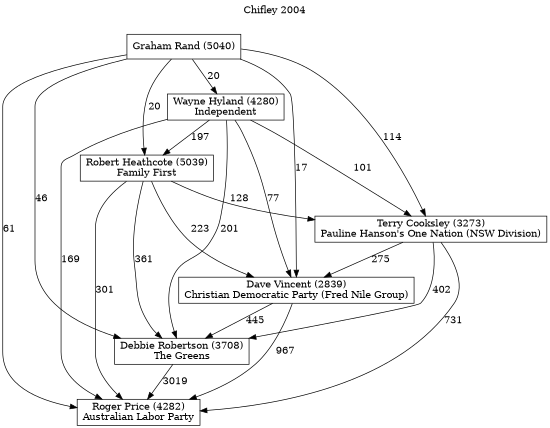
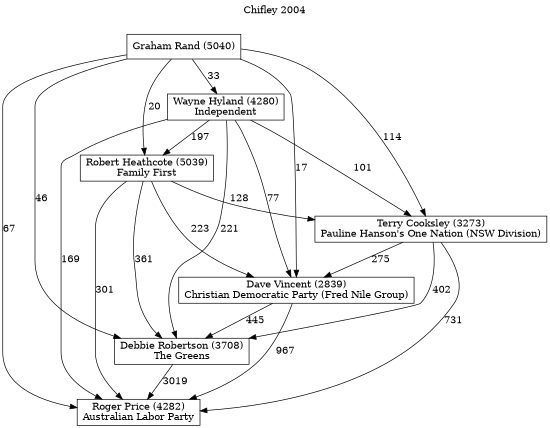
edge "Graham Rand (5040)" -> "Wayne Hyland (4280) Independent": label "20" -> "33"
edge "Graham Rand (5040)" -> "Roger Price (4282) Australian Labor Party": label "61" -> "67"
edge "Wayne Hyland (4280) Independent" -> "Debbie Robertson (3708) The Greens": label "201" -> "221"
